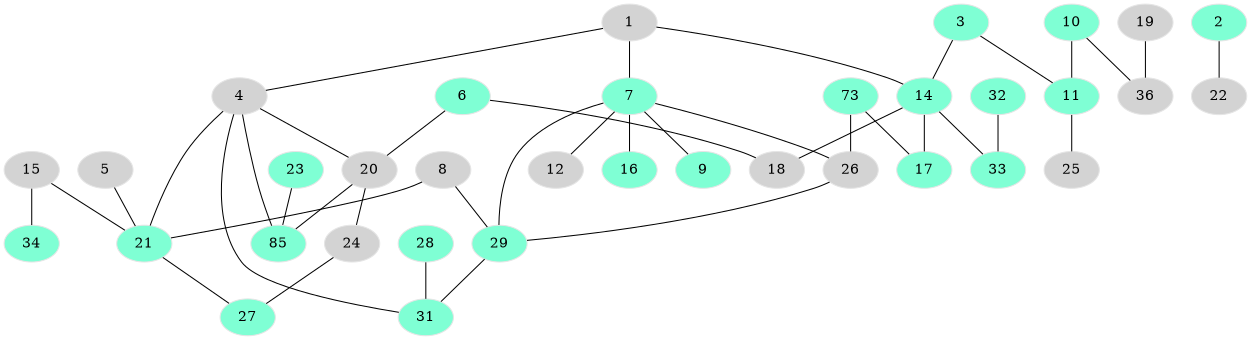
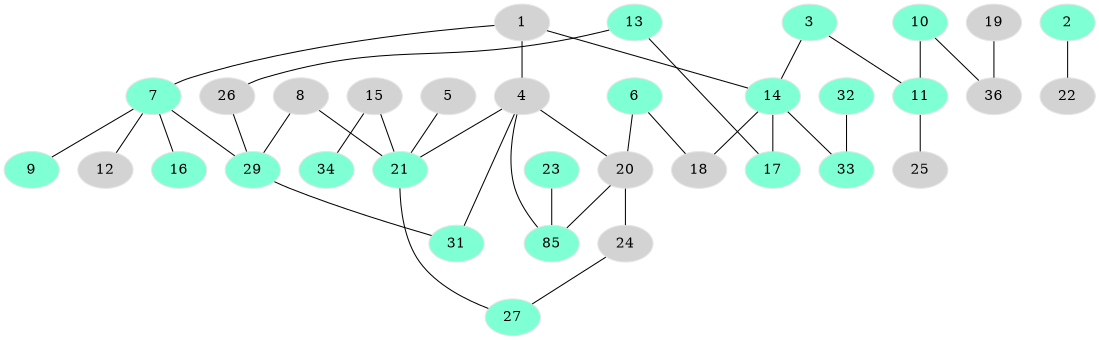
node "73": label "73" -> "13"
edge "7" -- "26": removed
node "28": removed
